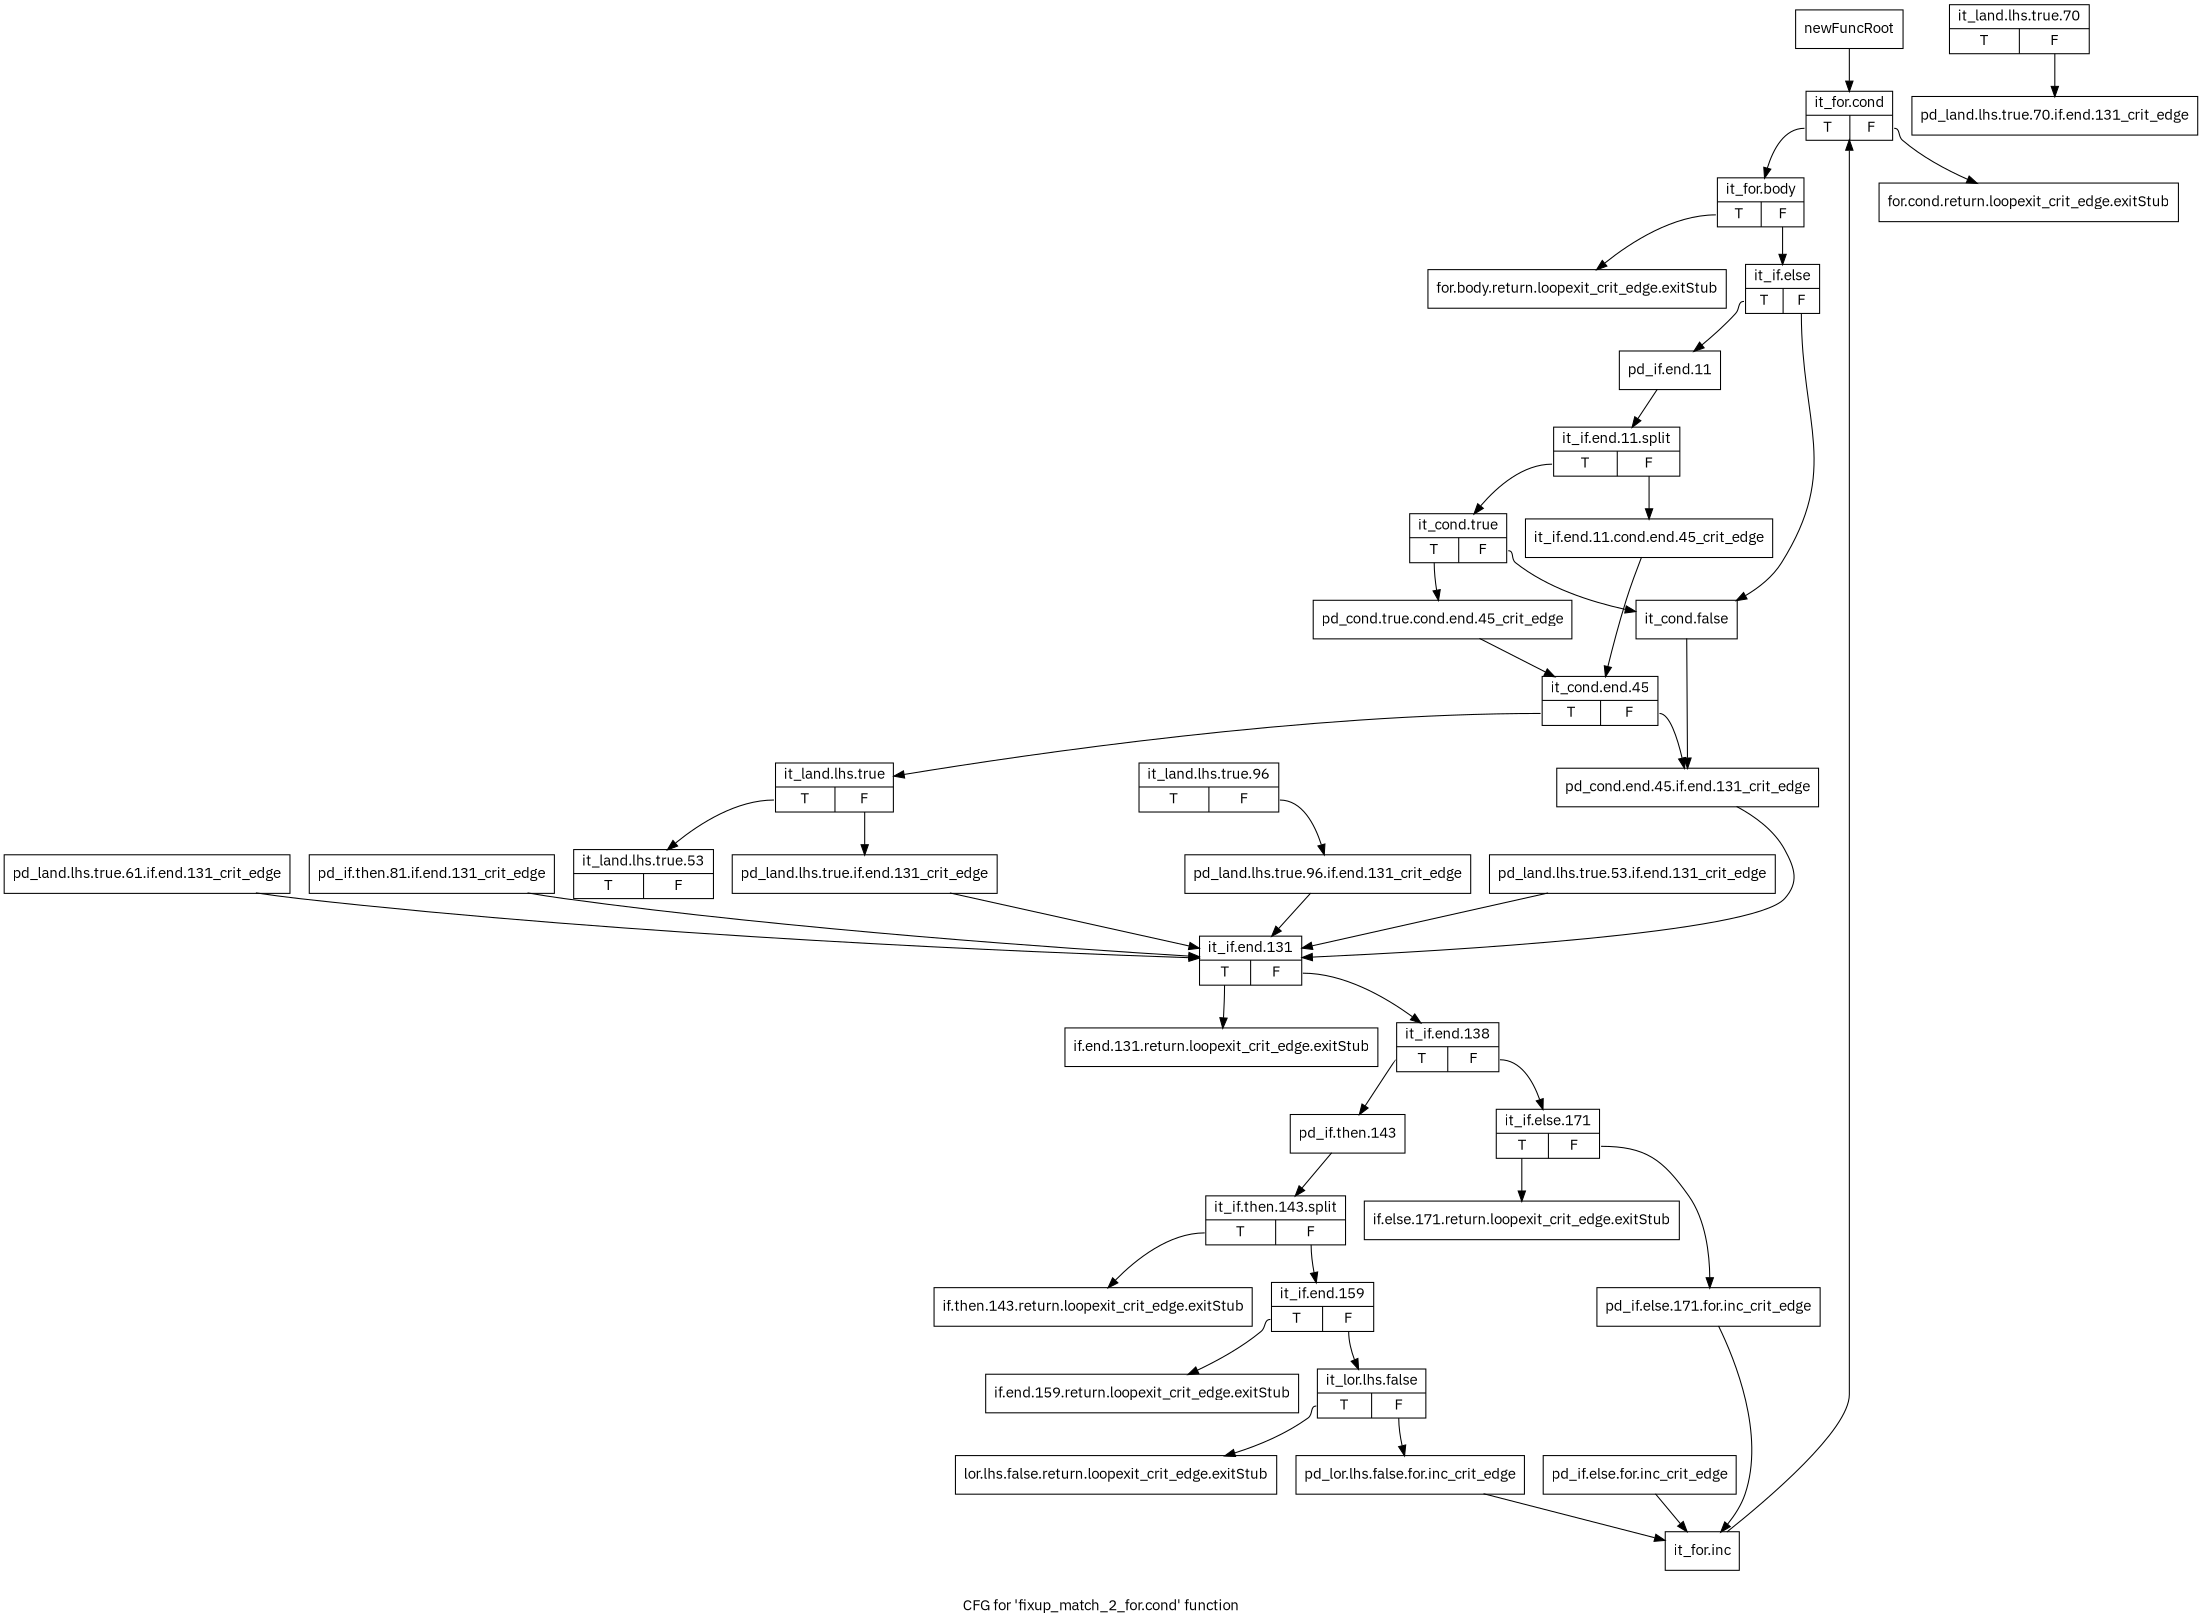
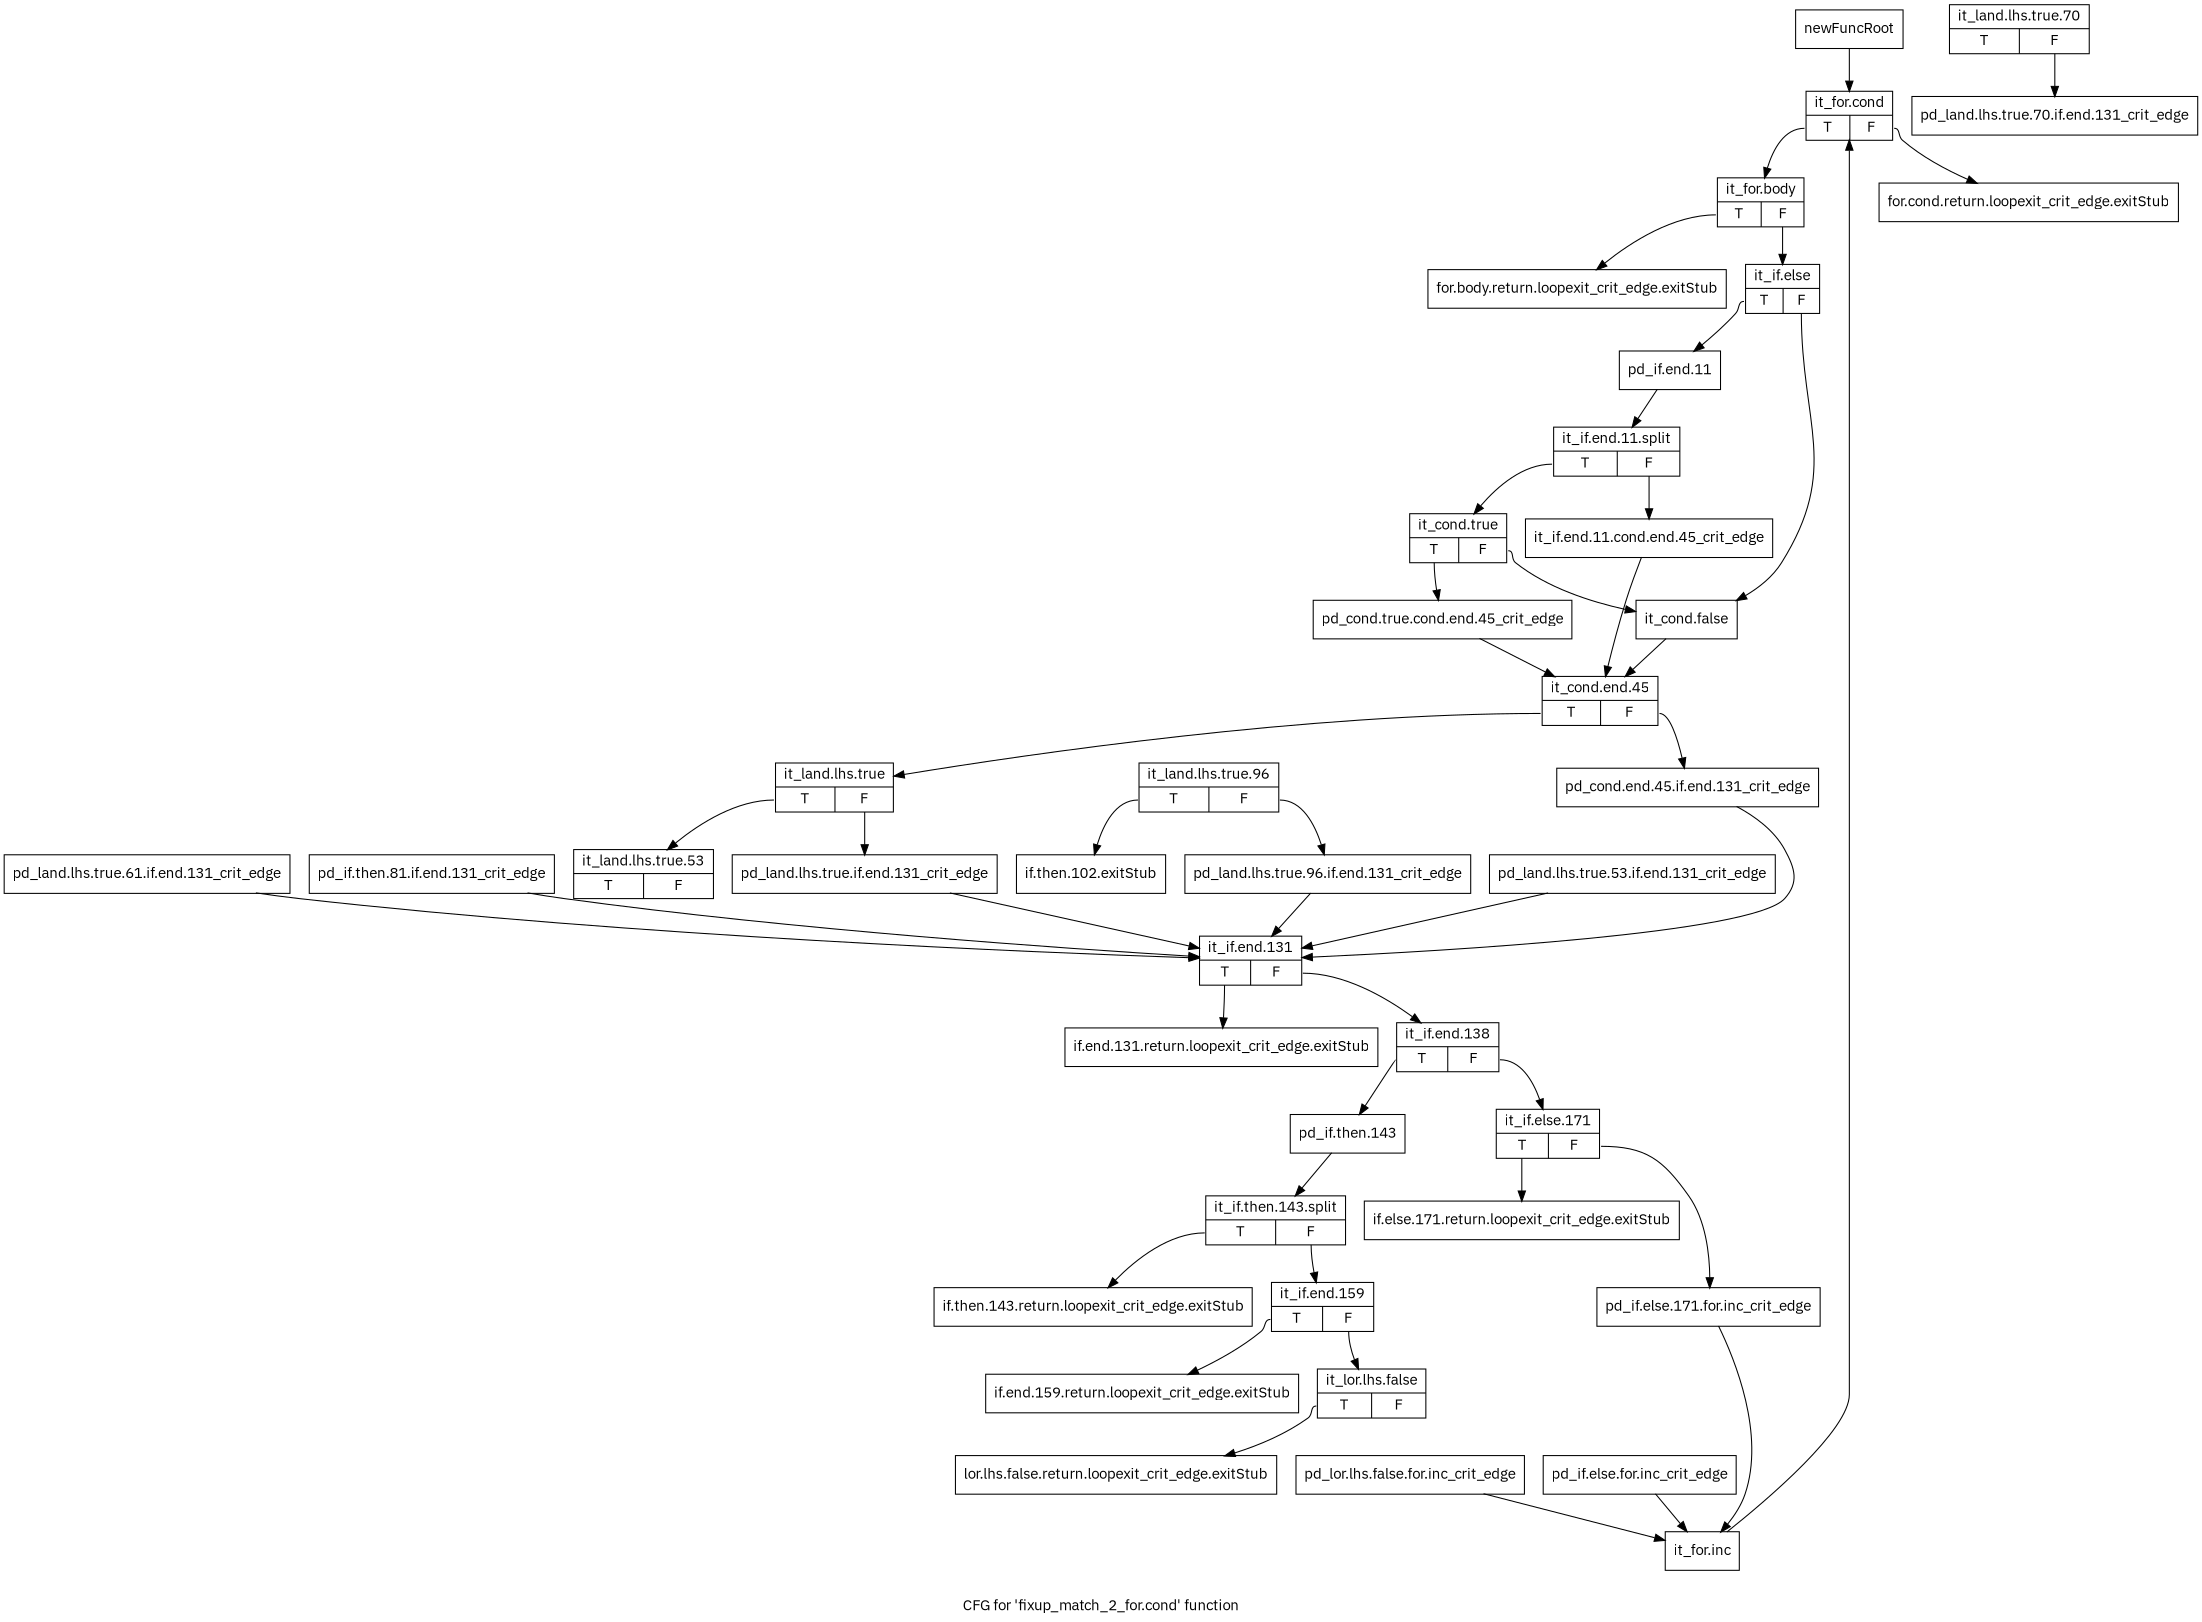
edge "it_cond.false" -> "pd_cond.end.45.if.end.131_crit_edge": now "it_cond.false" -> "it_cond.end.45"
node "if.then.102.exitStub": added
edge "it_lor.lhs.false" -> "pd_lor.lhs.false.for.inc_crit_edge": removed
